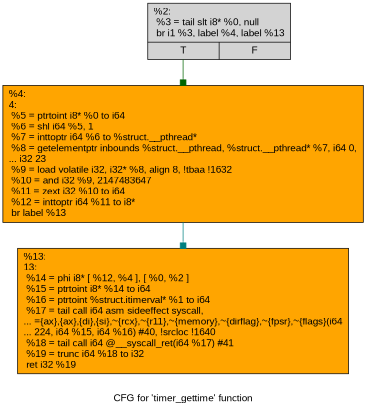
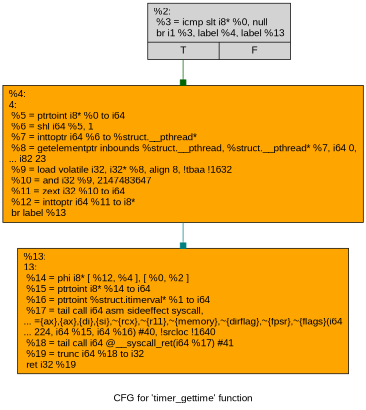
node "%2:": text "%3 = tail slt i8* %0, null" -> "%3 = icmp slt i8* %0, null"
node "%4:": text "... i32 23" -> "... i82 23"
